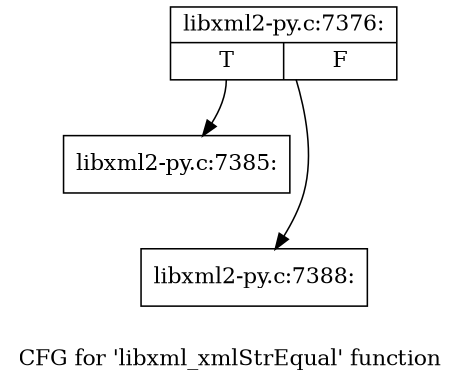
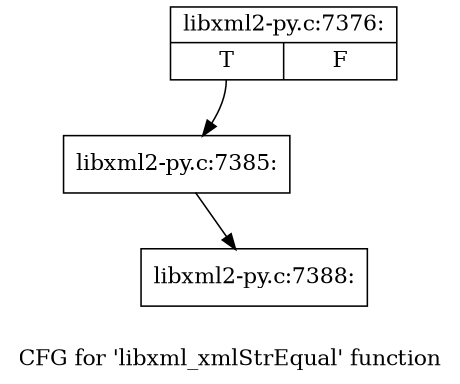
edge "libxml2-py.c:7376:" -> "libxml2-py.c:7388:": now "libxml2-py.c:7385:" -> "libxml2-py.c:7388:"
